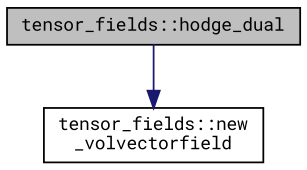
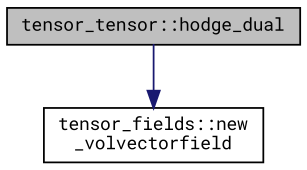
node "tensor_fields::hodge_dual": label "tensor_fields::hodge_dual" -> "tensor_tensor::hodge_dual"
